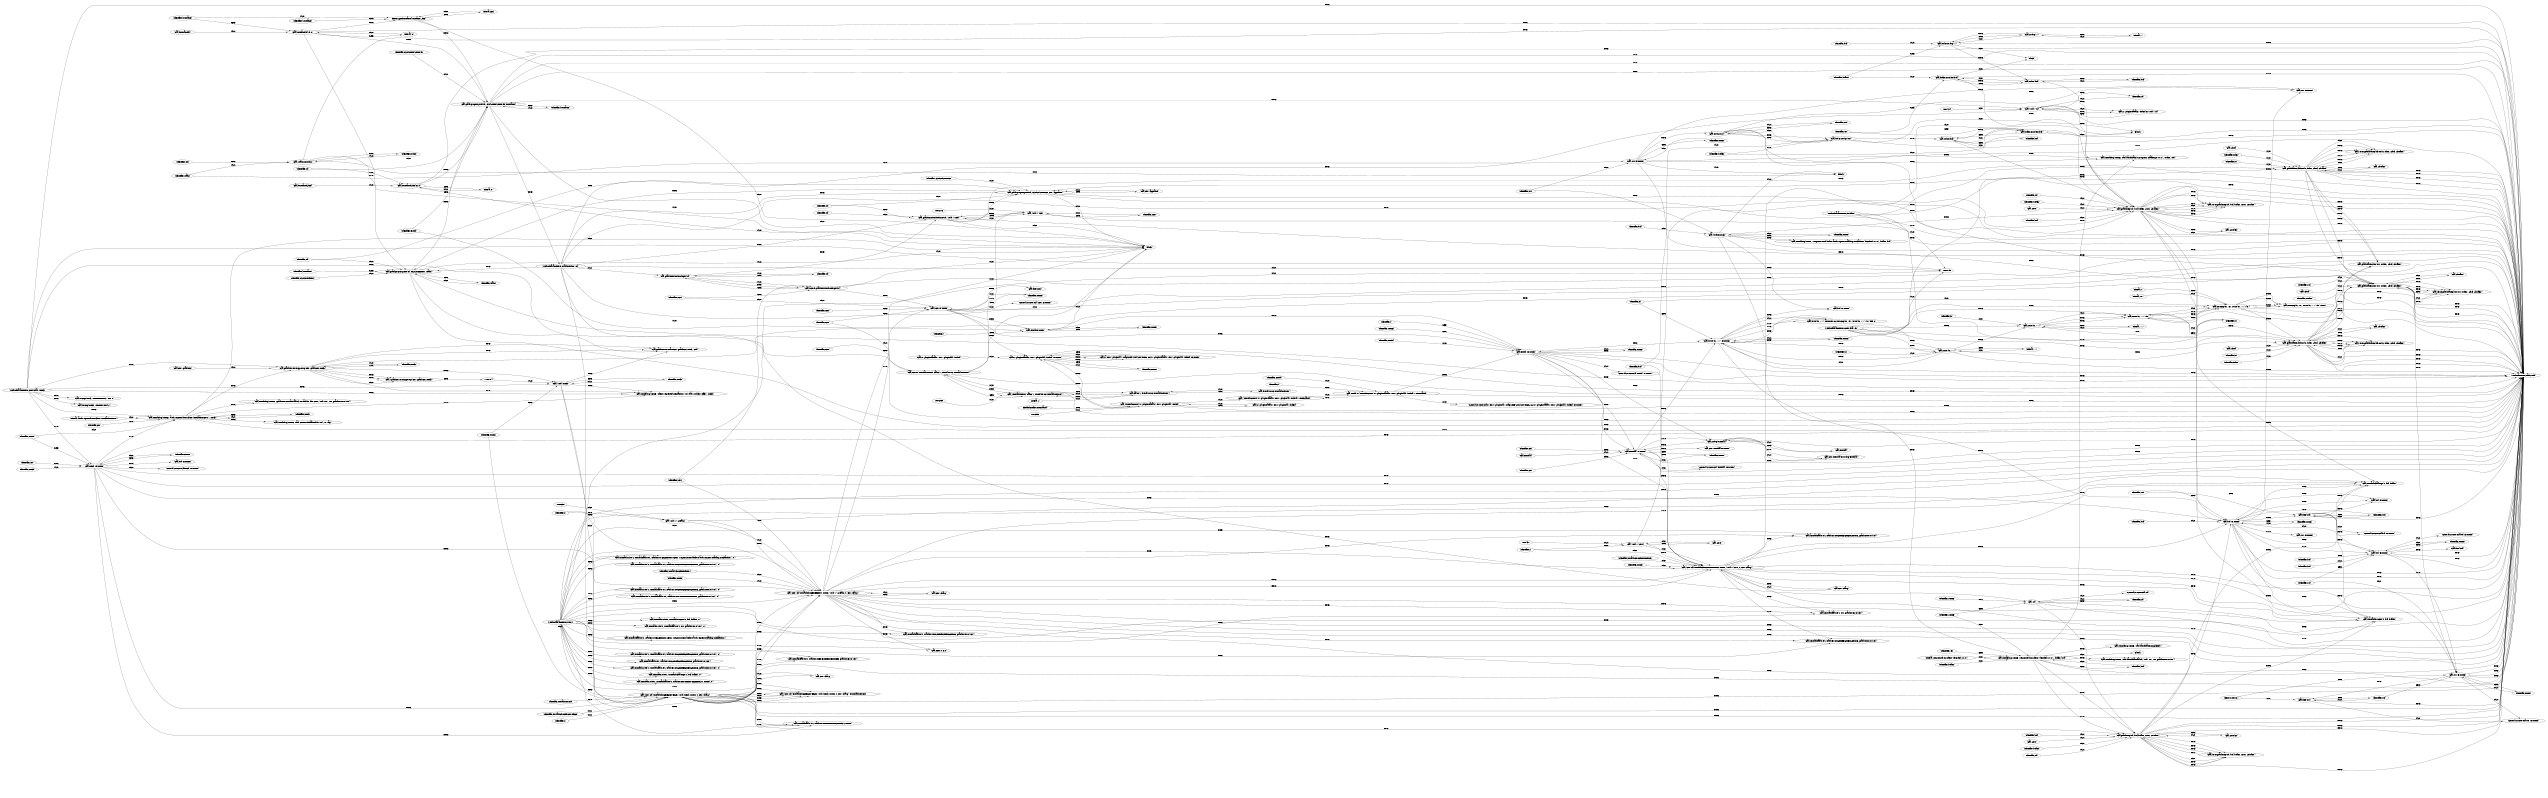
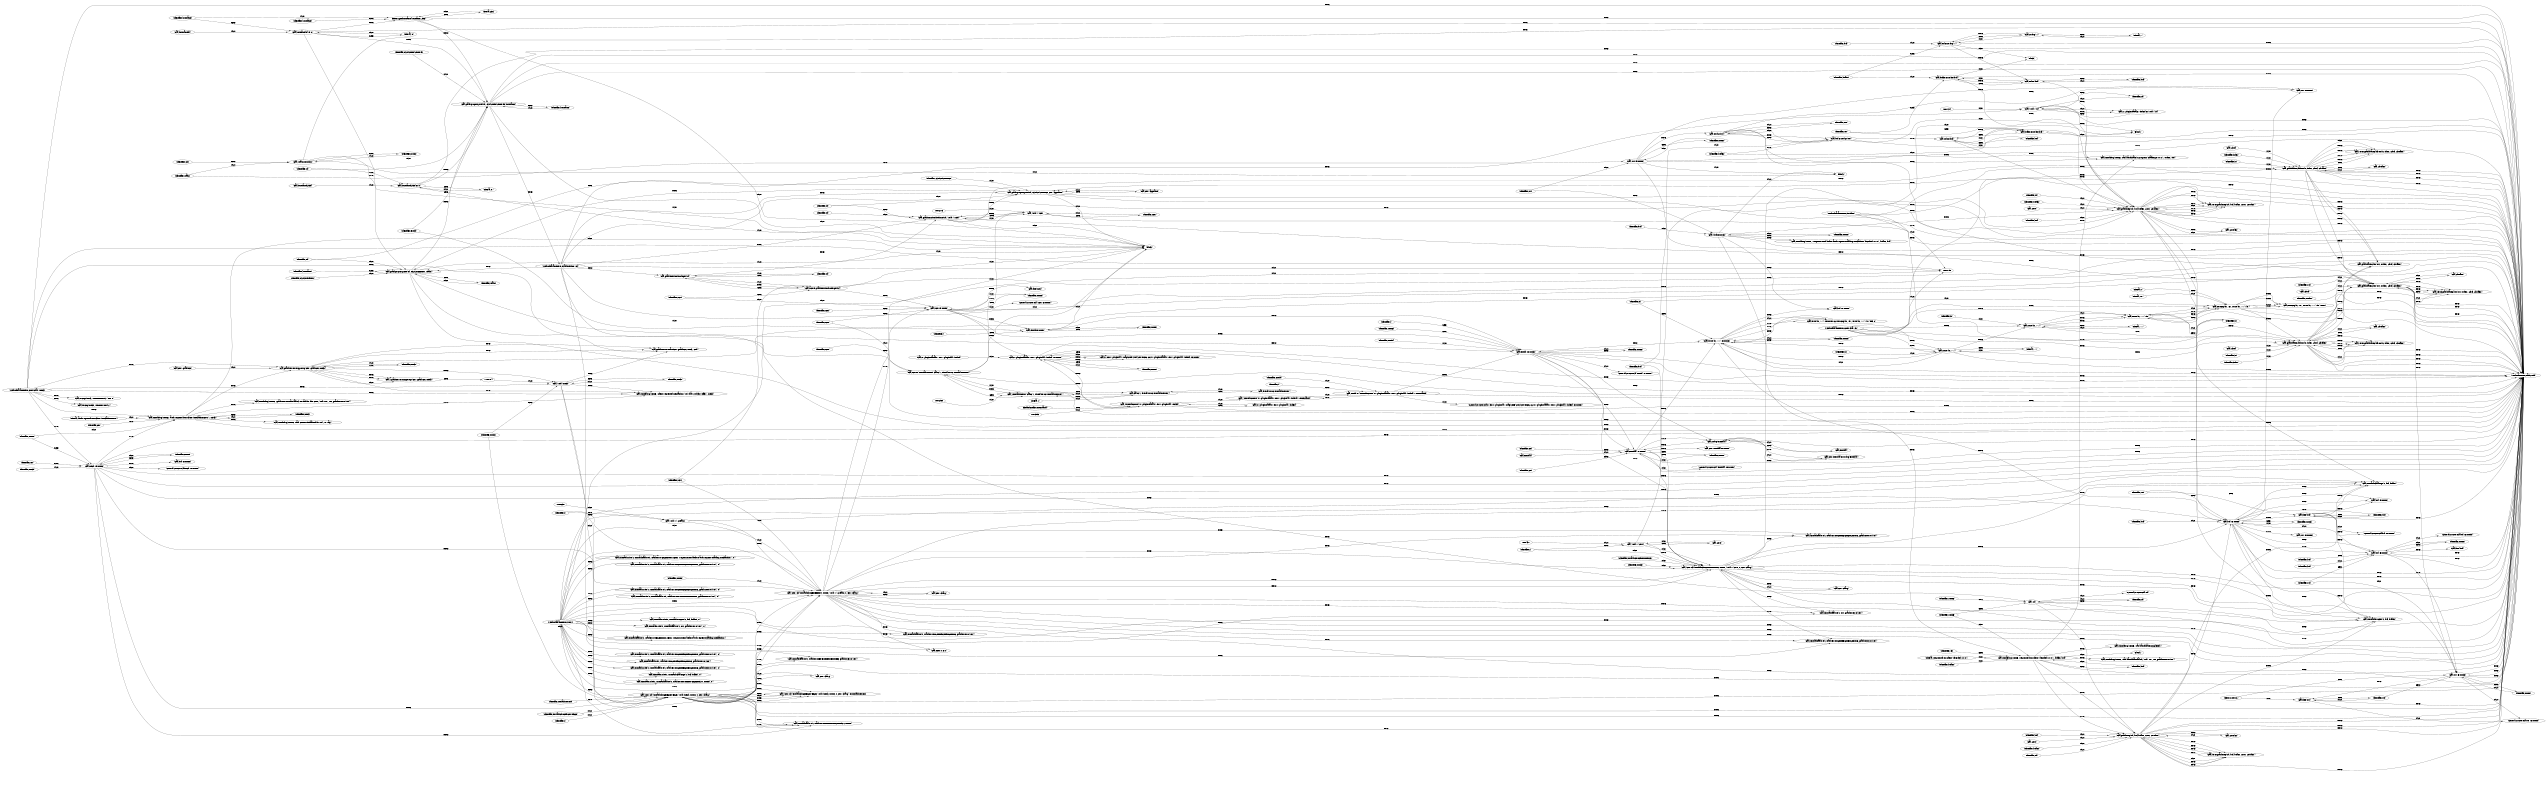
edge "(Return,gethostname(hostname, 256))" -> "(MethodReturn,static void)": added, label "DDG:"
edge "(Call,gsasl_property_set(sd, GSASL_HOSTNAME, hostname))" -> "(Call,(void *) sd)": removed, label "DDG:"
edge "(MethodParameterIn,Gsasl_session *sd)" -> "(Call,gsasl_session_hook_get(sd))": label "AST: " -> "DDG: "
edge "(Call,s->plugin_data[s->env->plugins[i]->index] != NULL)" -> "(Call,ext_id != NULL)": added, label "DDG:"
node "(Identifier,sx_sasl_cb_GET_REALM)": removed
